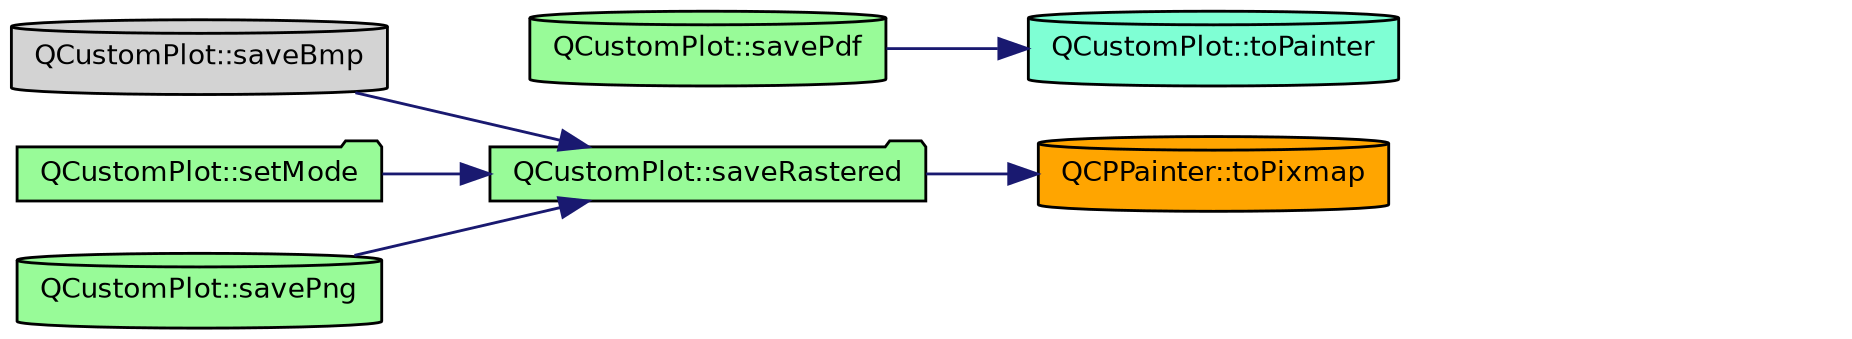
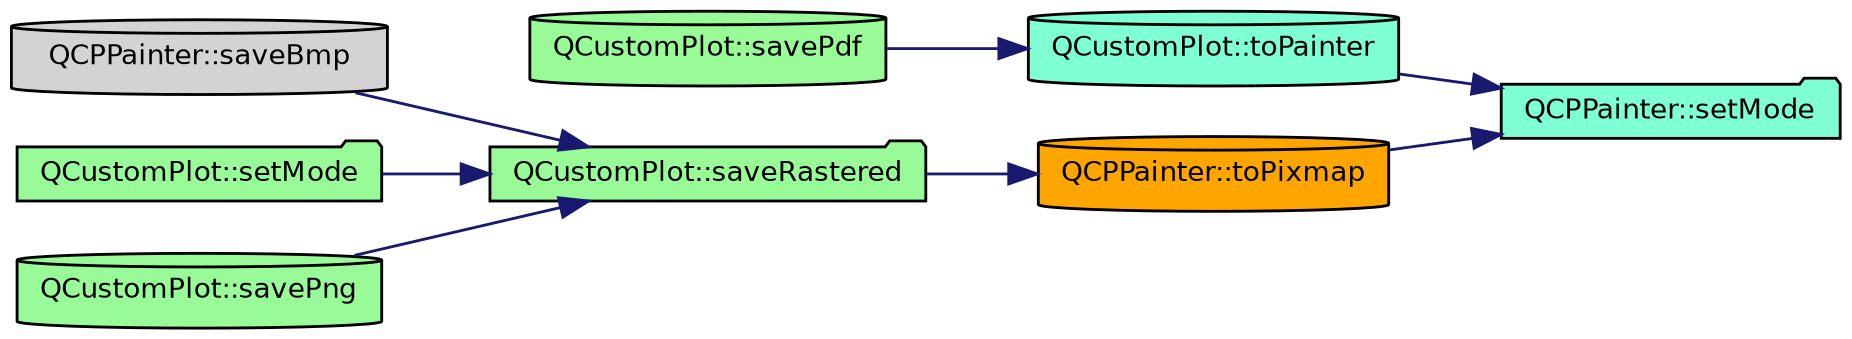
node "QCustomPlot::saveBmp": label "QCustomPlot::saveBmp" -> "QCPPainter::saveBmp"
node "QCPPainter::setMode": added
